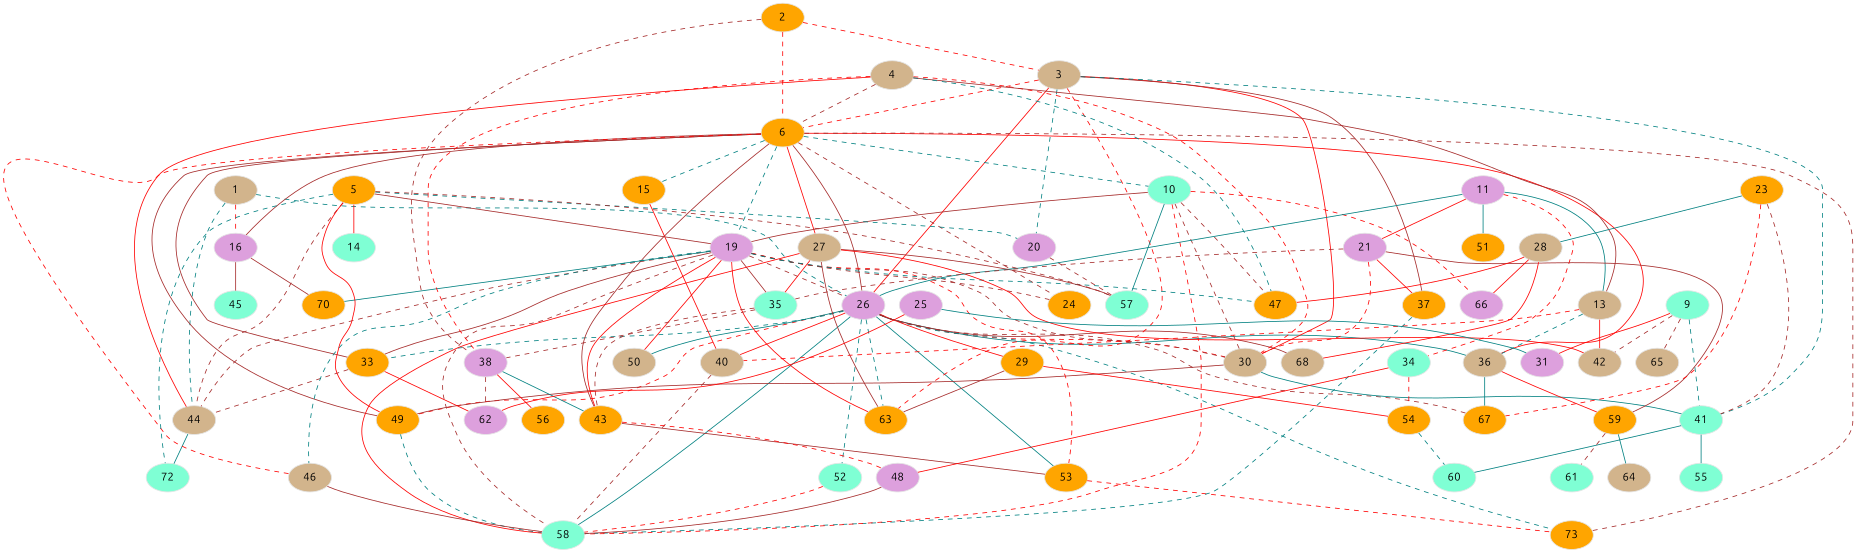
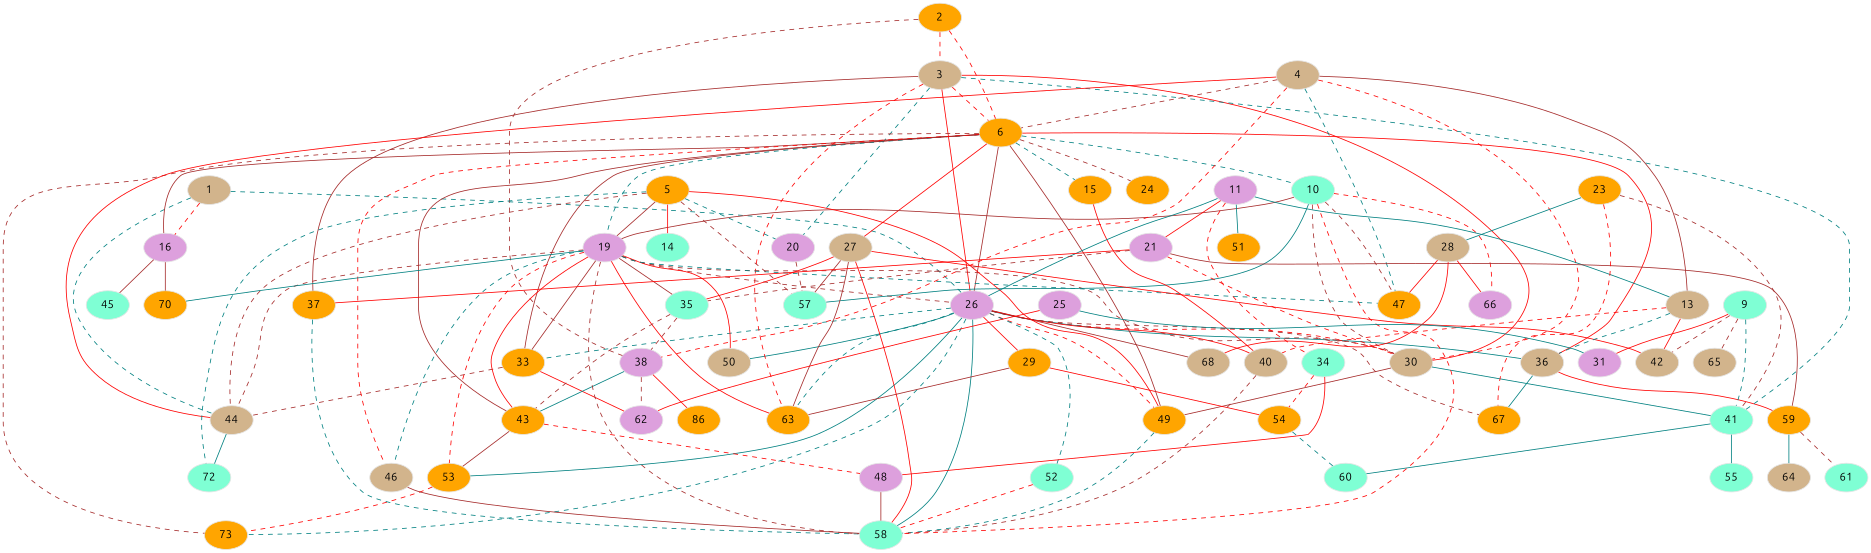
edge "19" -- "24": removed
node "56": label "56" -> "86"
